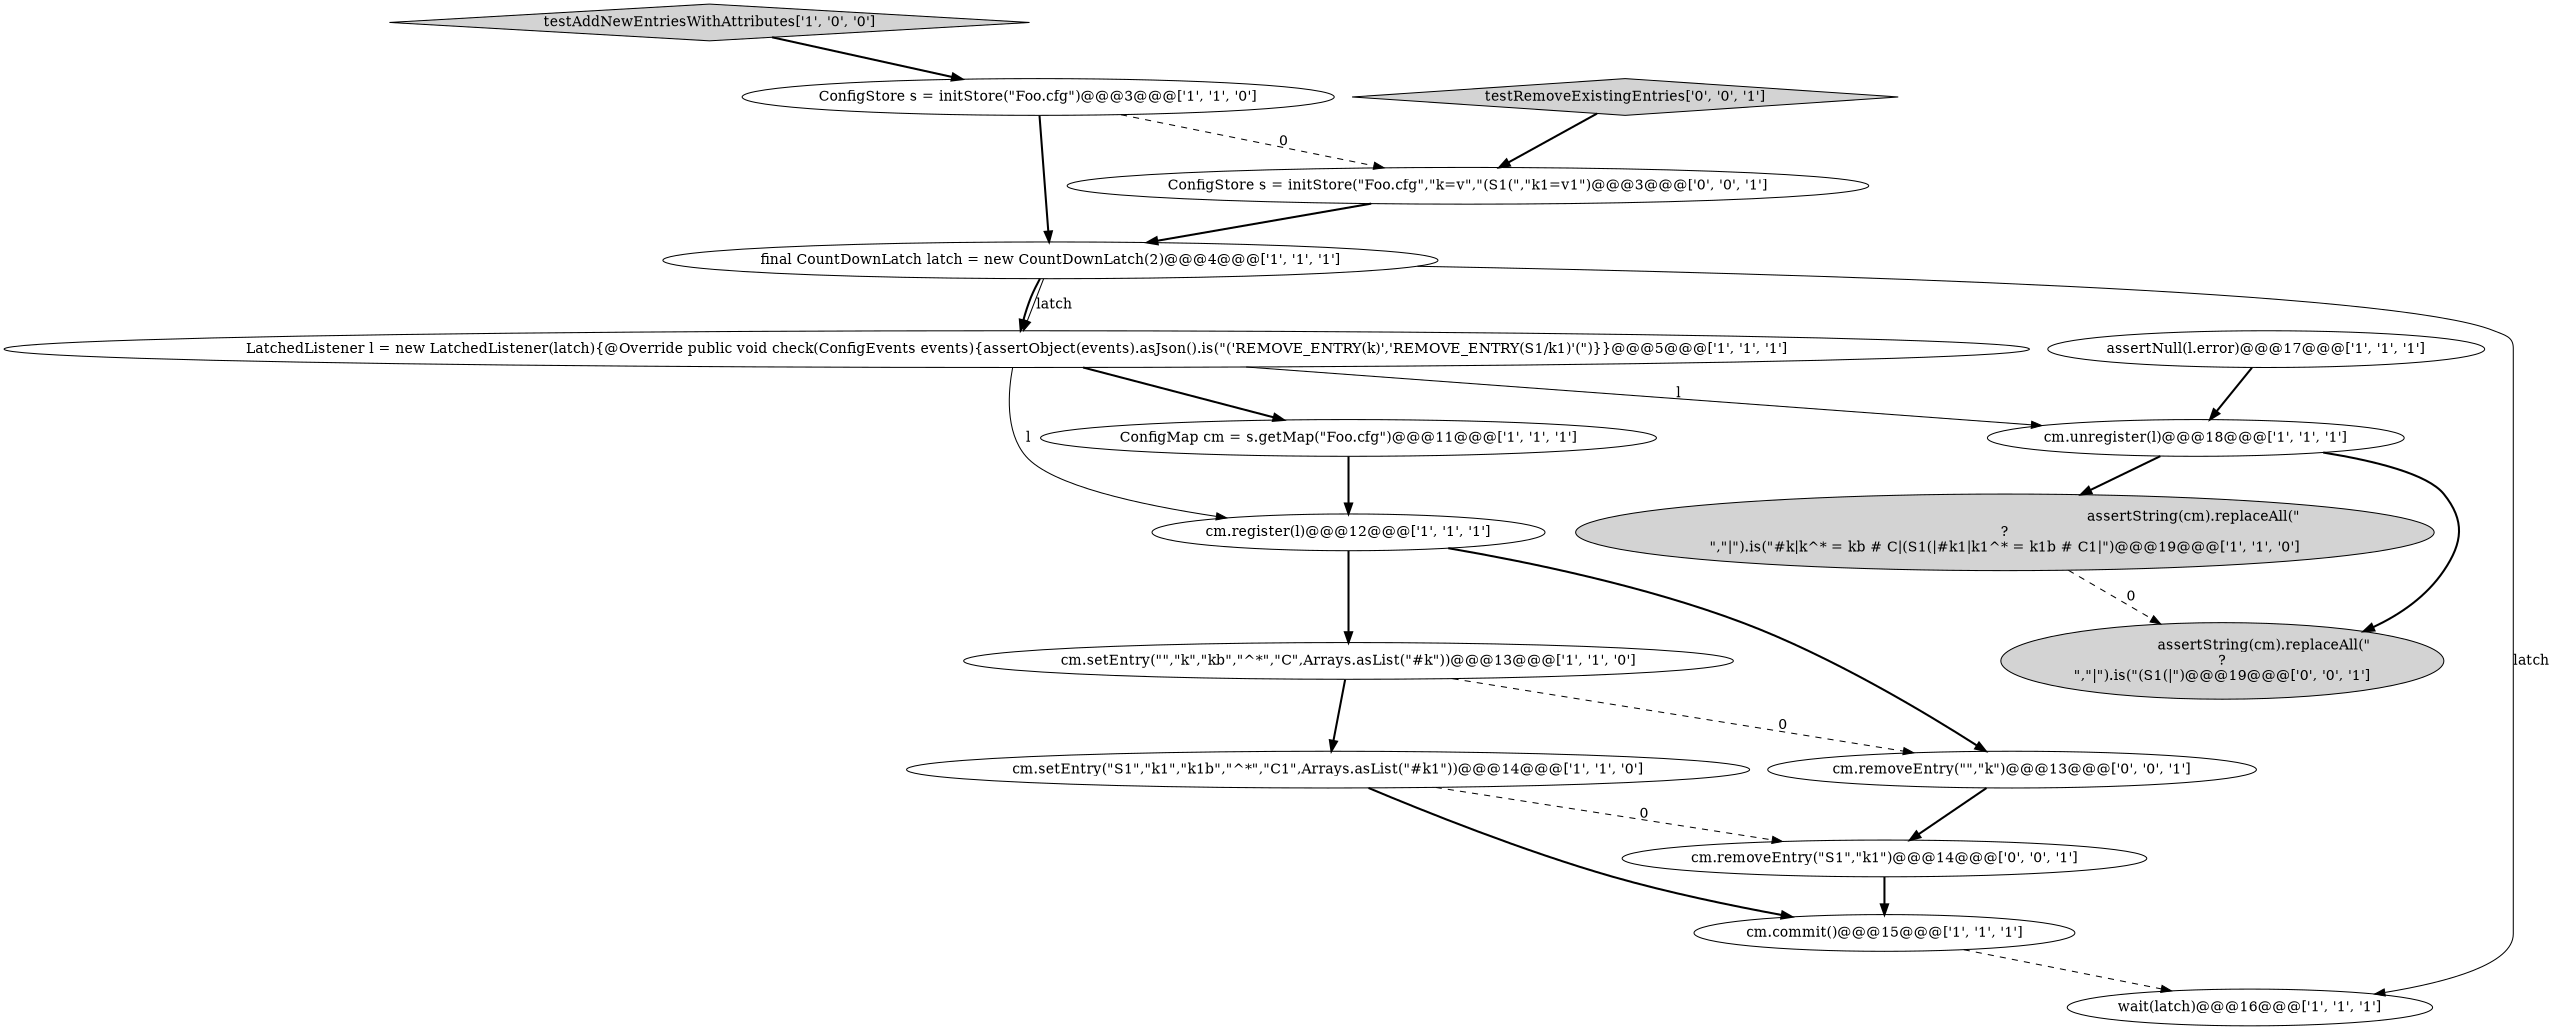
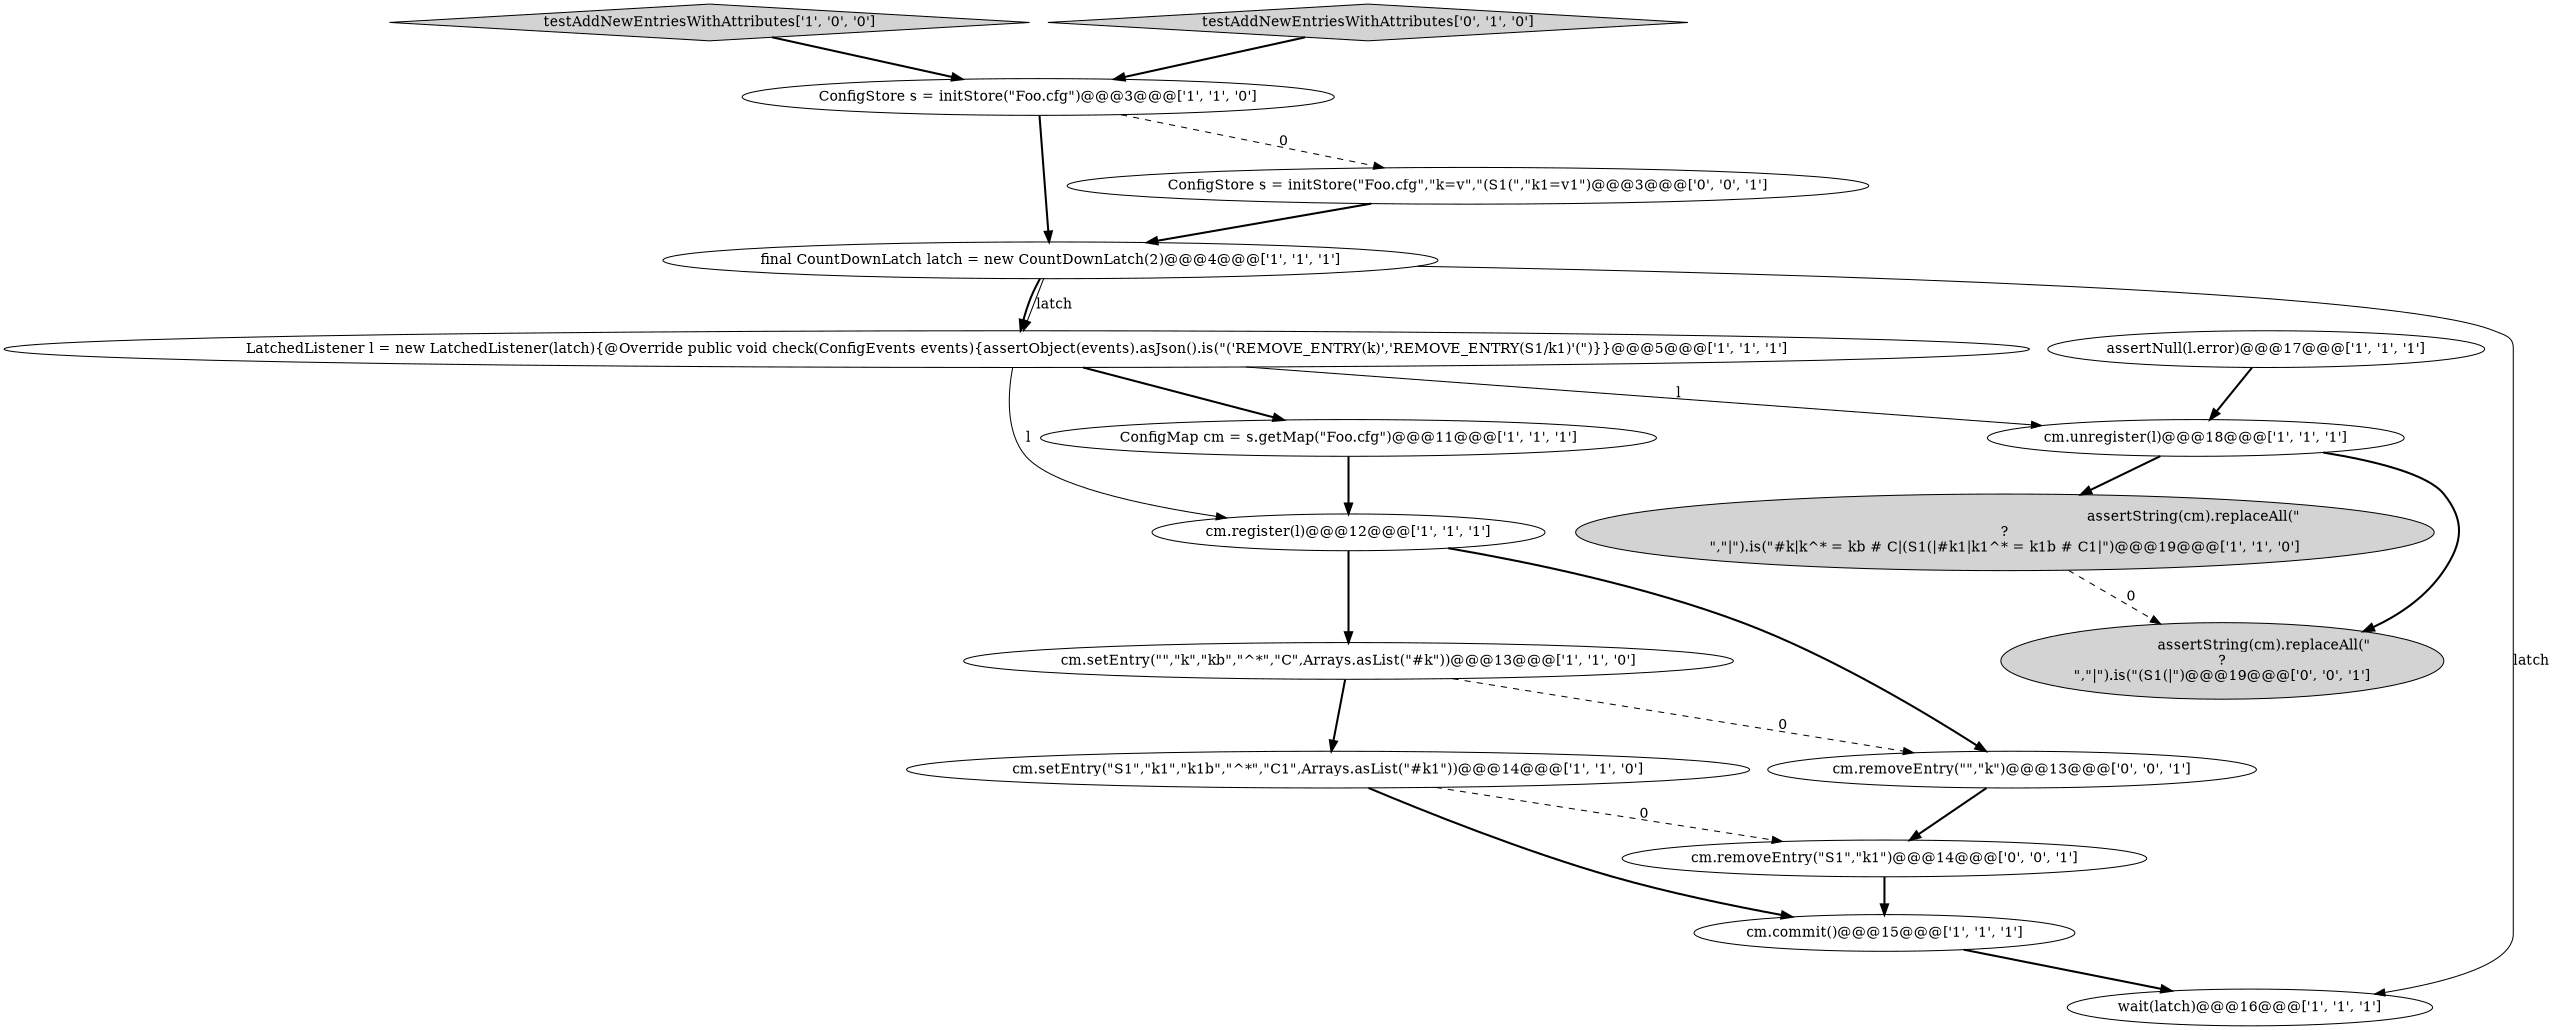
node "testAddNewEntriesWithAttributes['0', '1', '0']": added
node "testRemoveExistingEntries['0', '0', '1']": removed
edge "cm.commit()@@@15@@@['1', '1', '1']" -> "wait(latch)@@@16@@@['1', '1', '1']": style dashed -> bold
